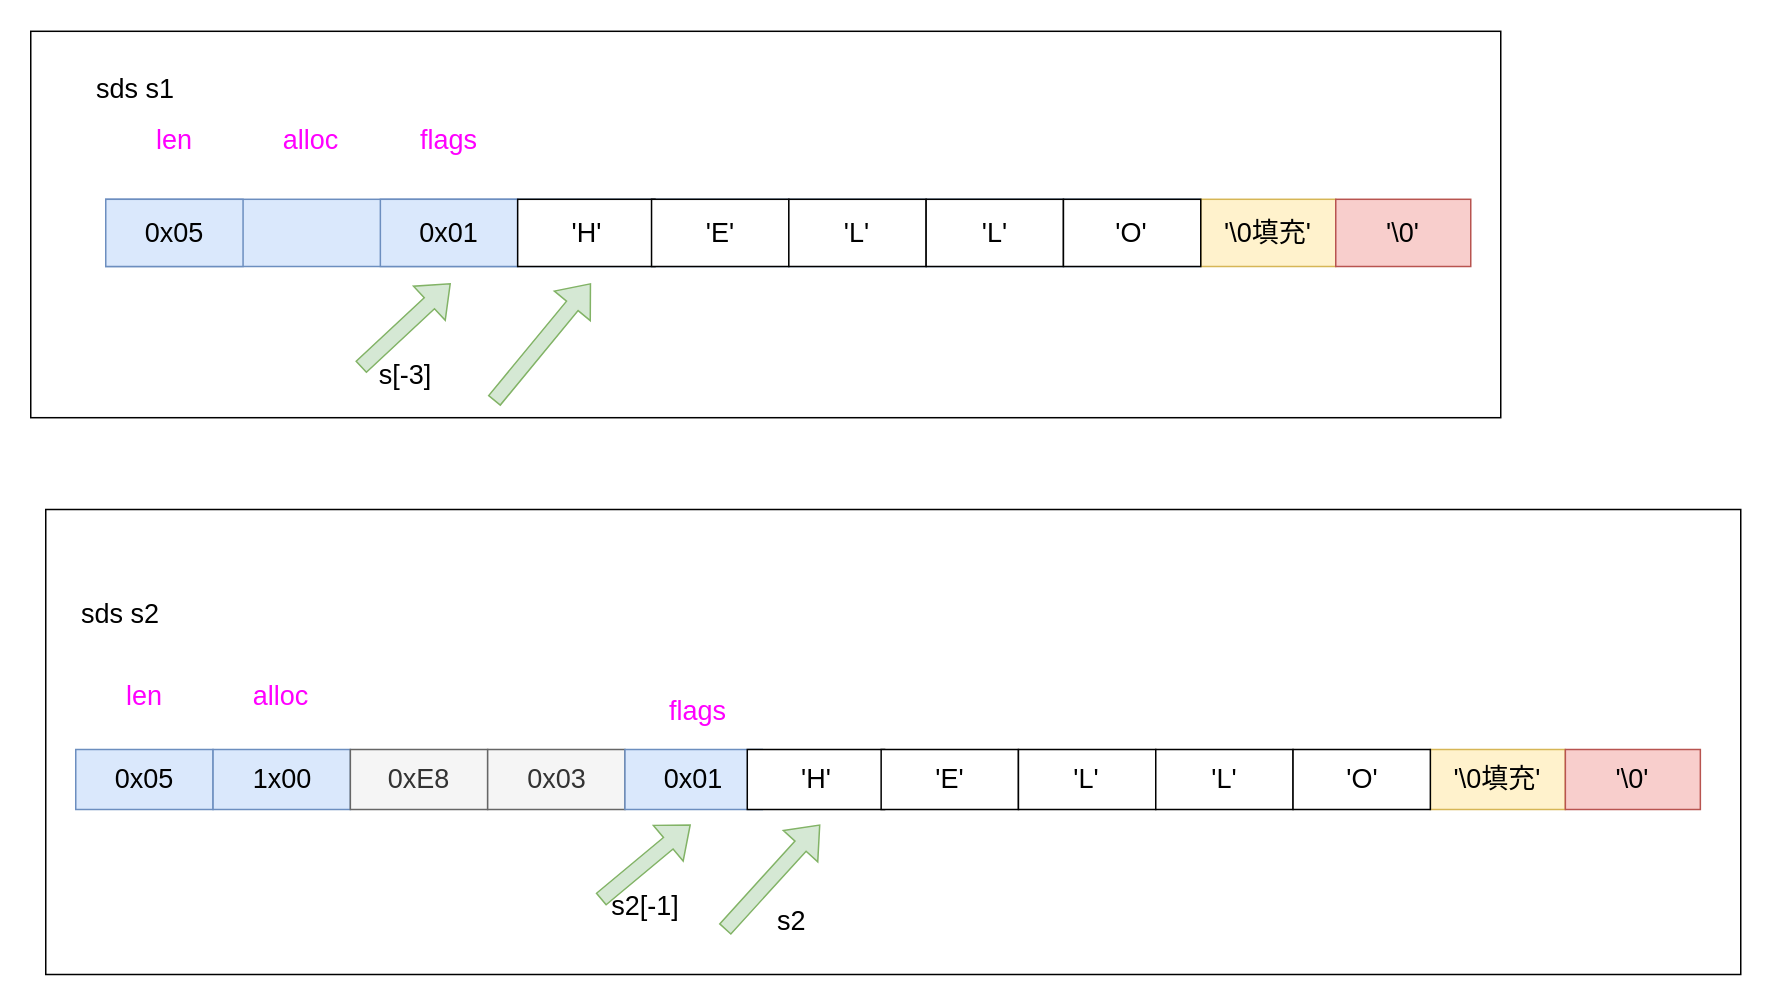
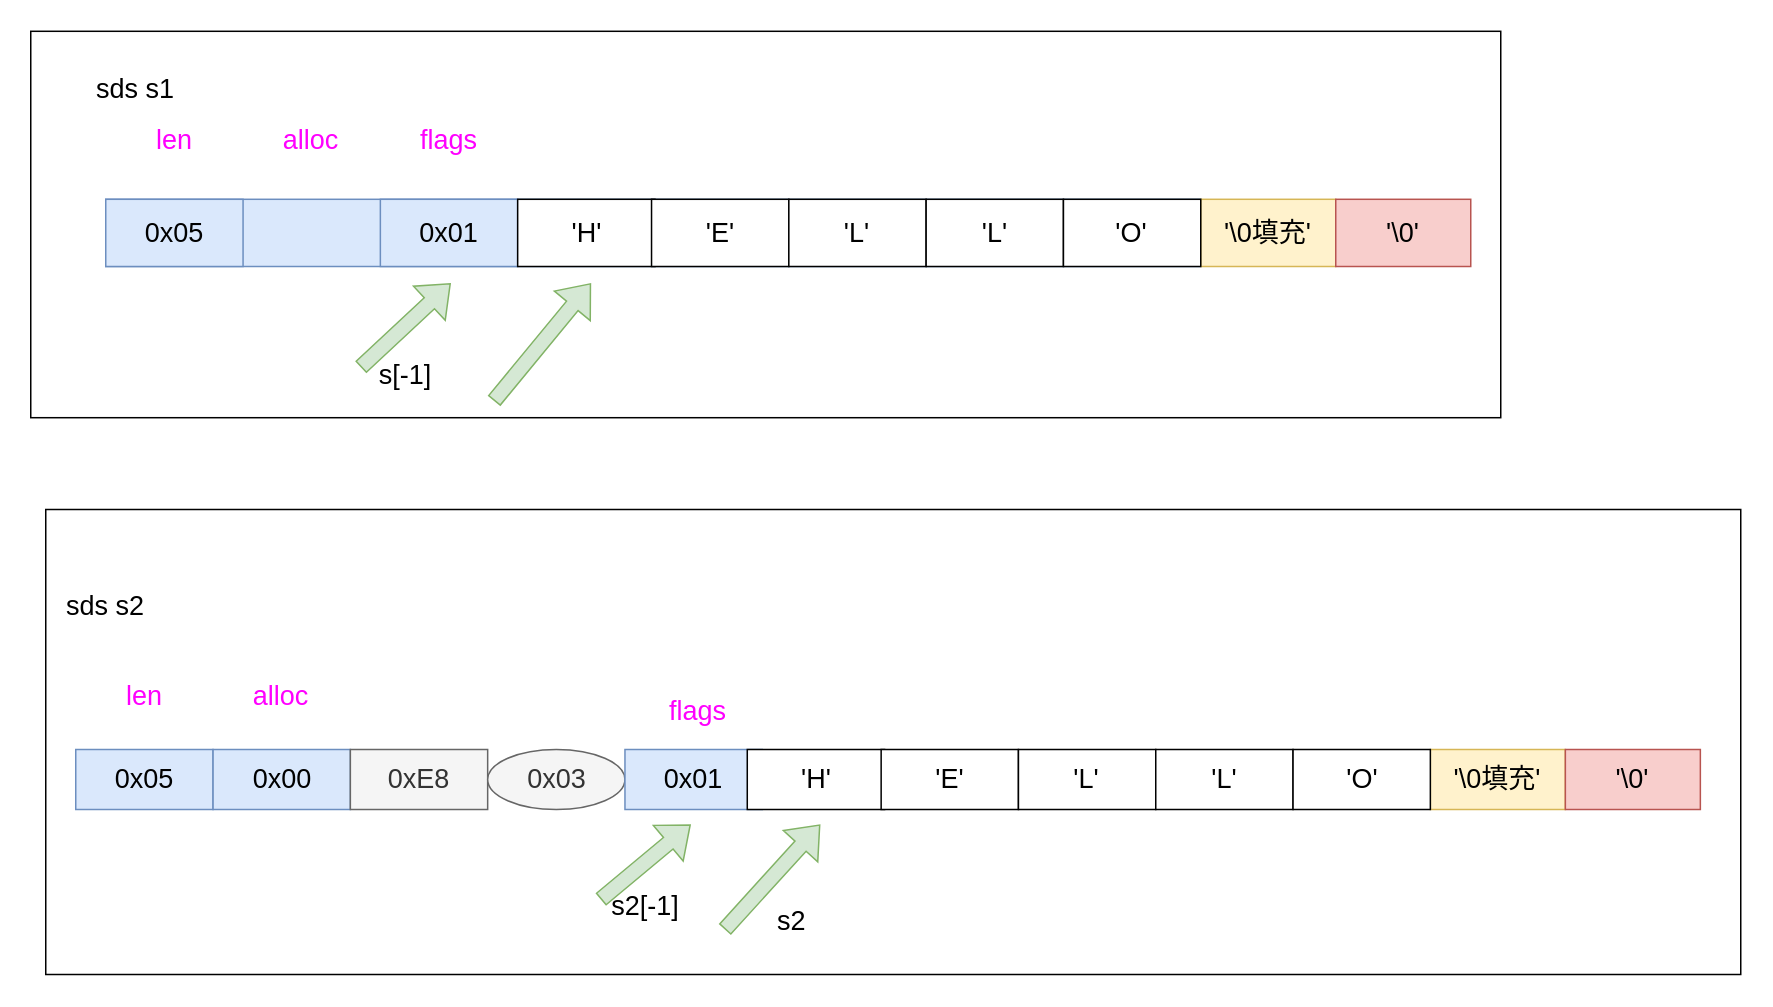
node "s[-3]": label "s[-3]" -> "s[-1]"
node "sds s2": moved (121, 614) -> (106, 607)
node "1x00": label "1x00" -> "0x00"
node "0x03": shape rectangle -> ellipse
